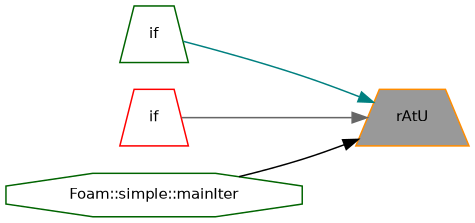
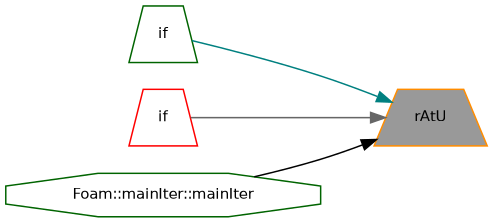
node "Foam::simple::mainIter": label "Foam::simple::mainIter" -> "Foam::mainIter::mainIter"
